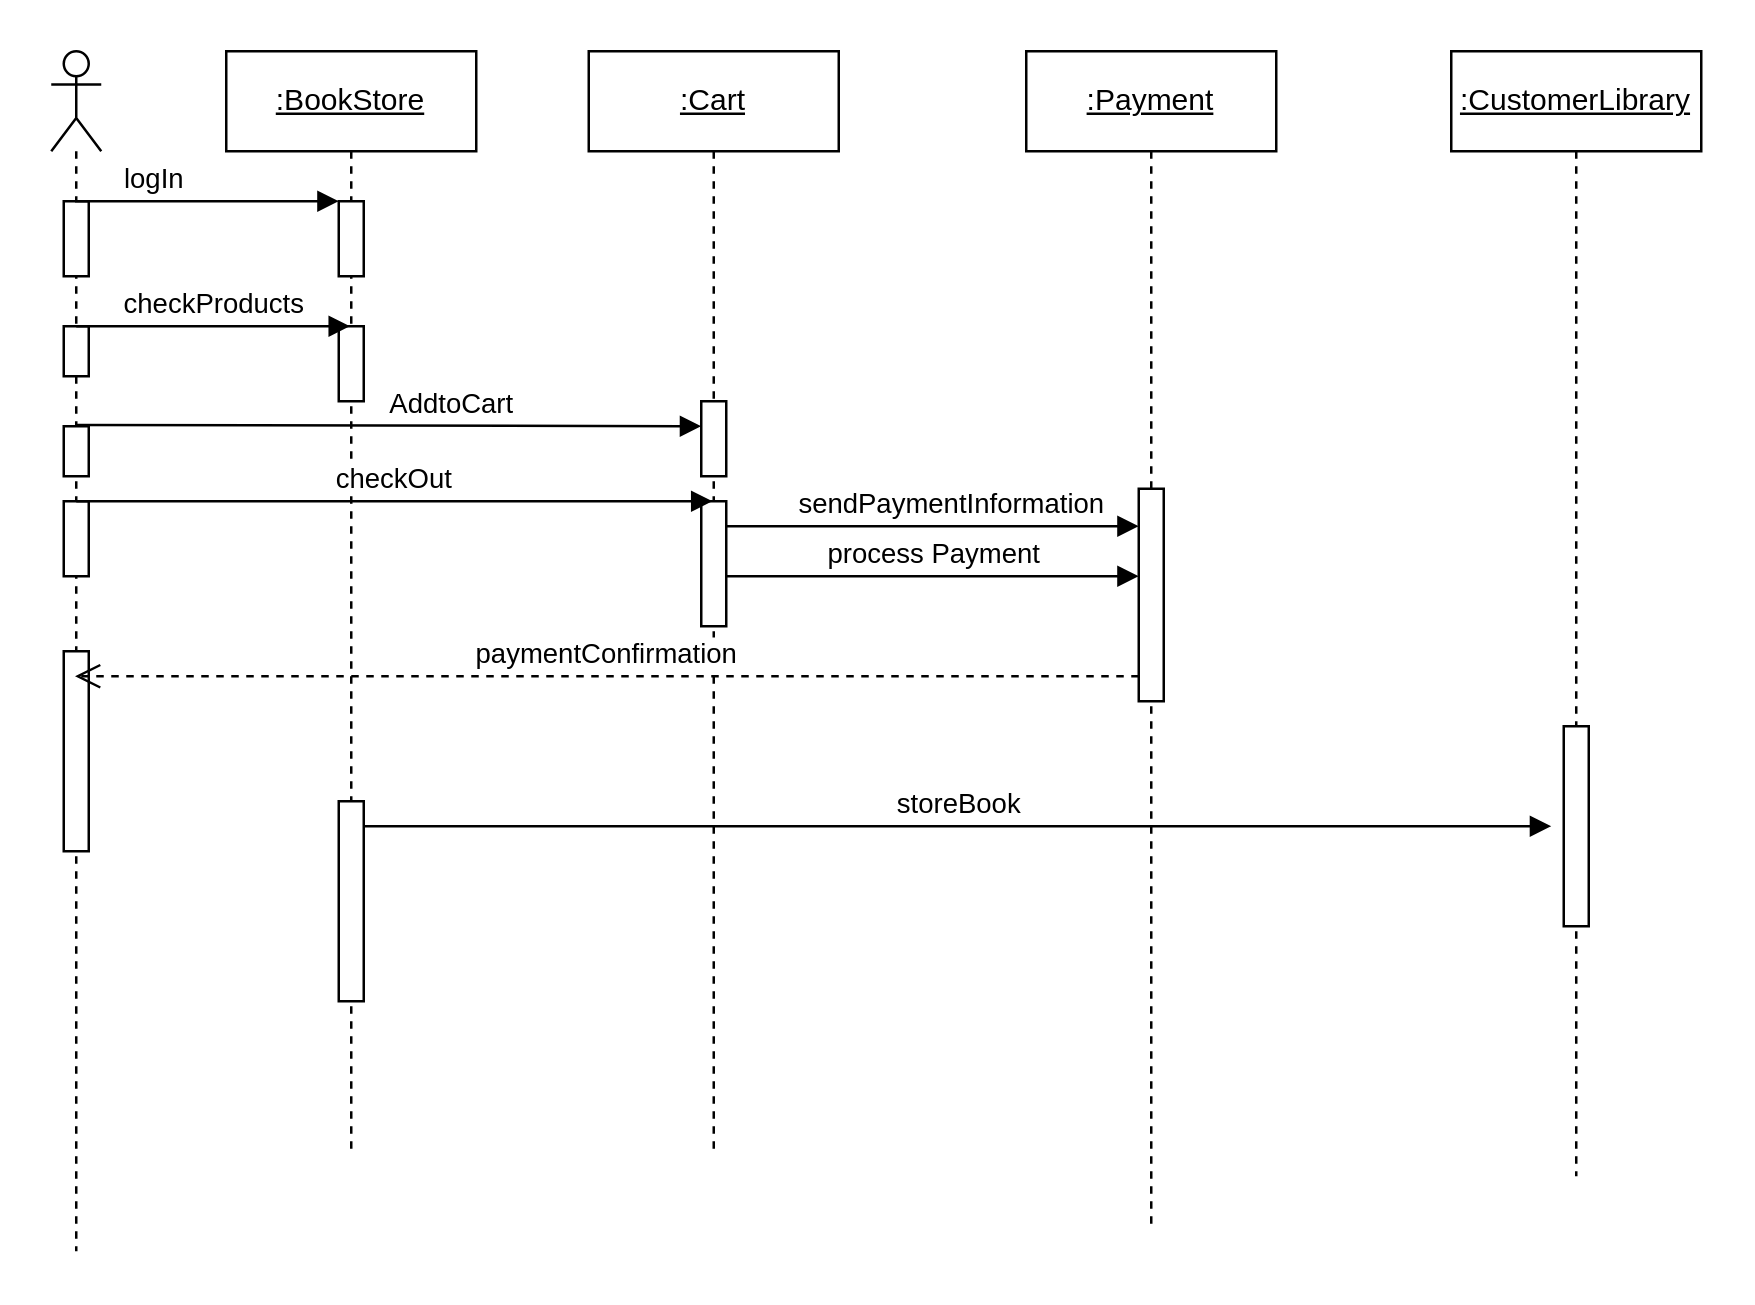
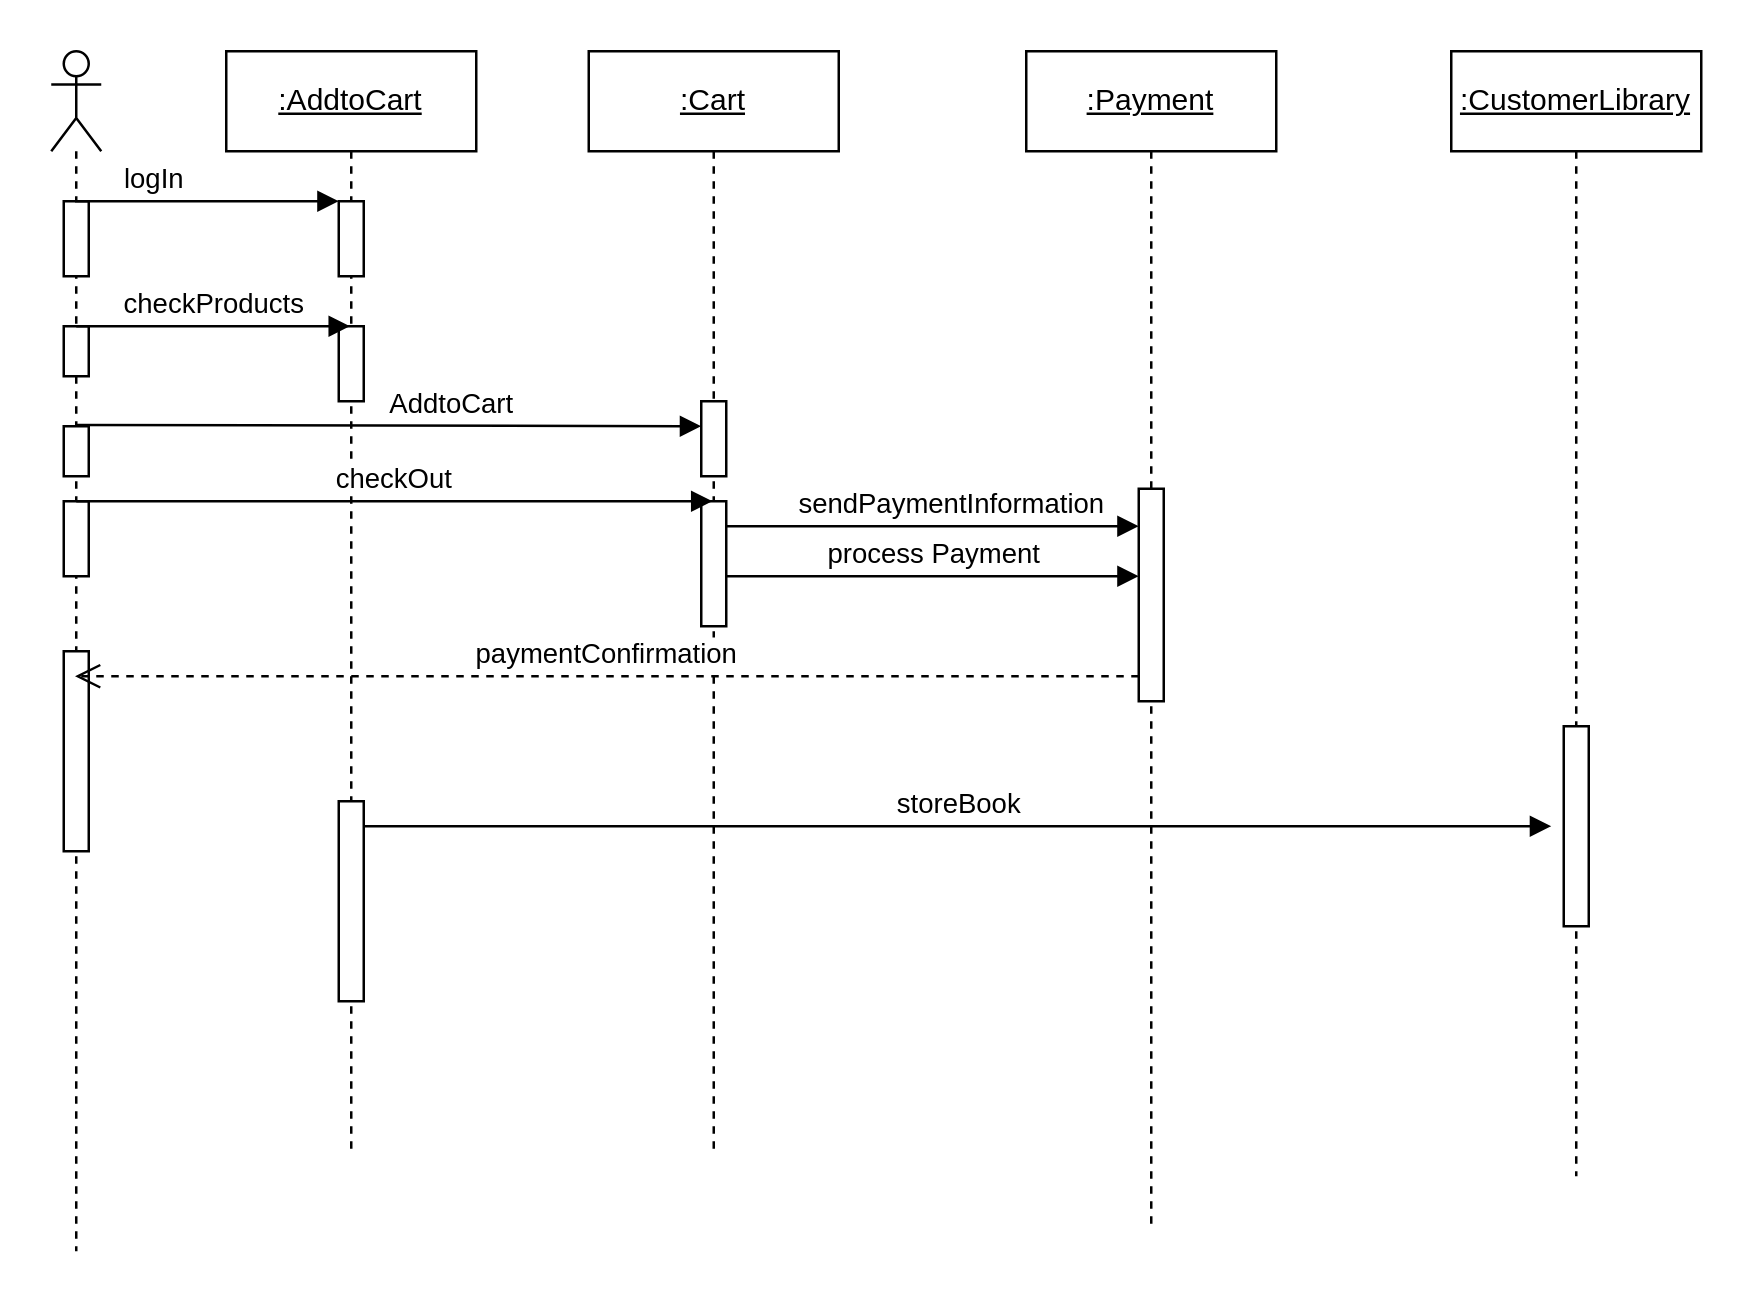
node ":BookStore": label ":BookStore" -> ":AddtoCart"
